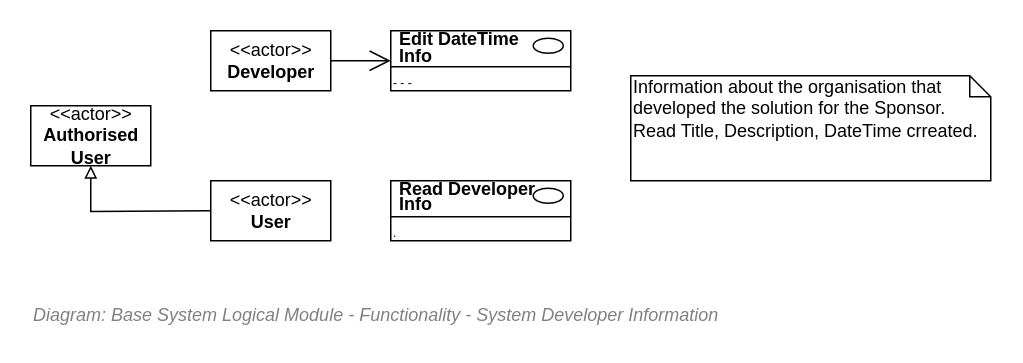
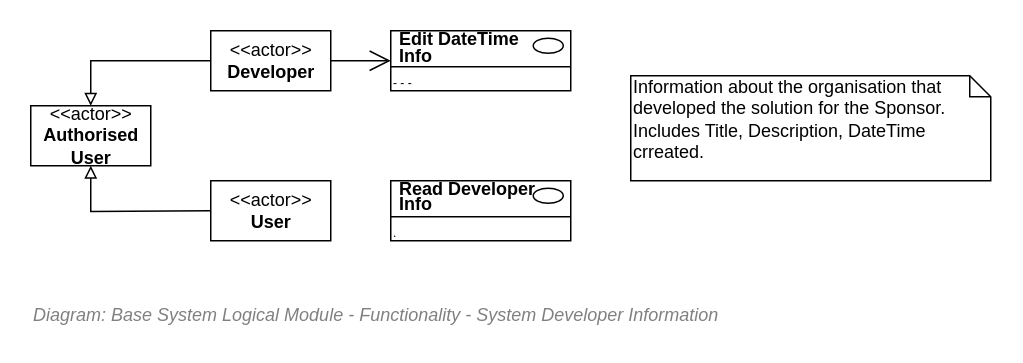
edge "<<actor>> Developer" -> "<<actor>> Authorised User": added
node "Information about the organisation that developed the solution for the Sponsor. Read Title, Description, DateTime crreated.": label "Information about the organisation that developed the solution for the Sponsor. Read Title, Description, DateTime crreated." -> "Information about the organisation that developed the solution for the Sponsor. Includes Title, Description, DateTime crreated."
